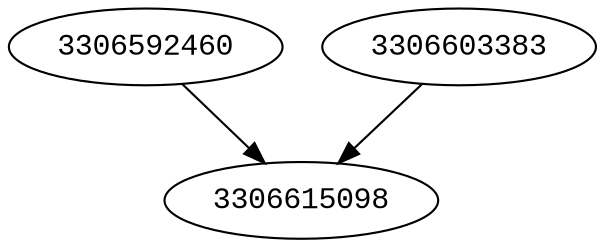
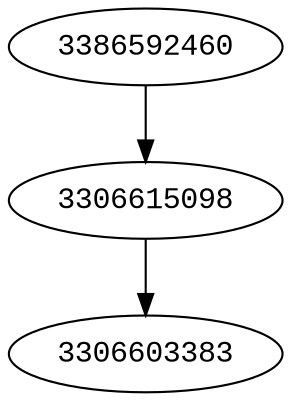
node "3306592460": label "3306592460" -> "3386592460"
edge "3306603383" -> "3306615098": reversed
